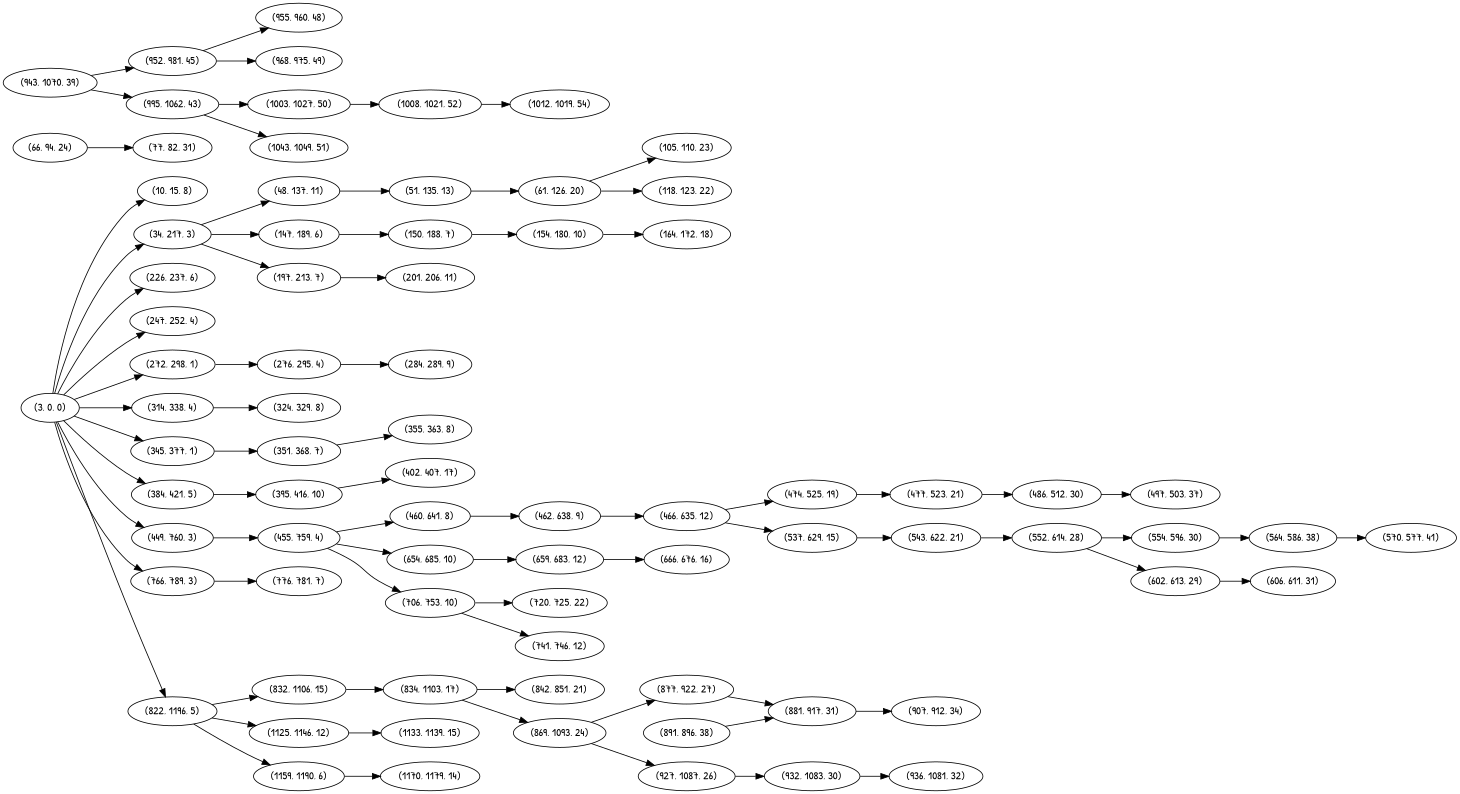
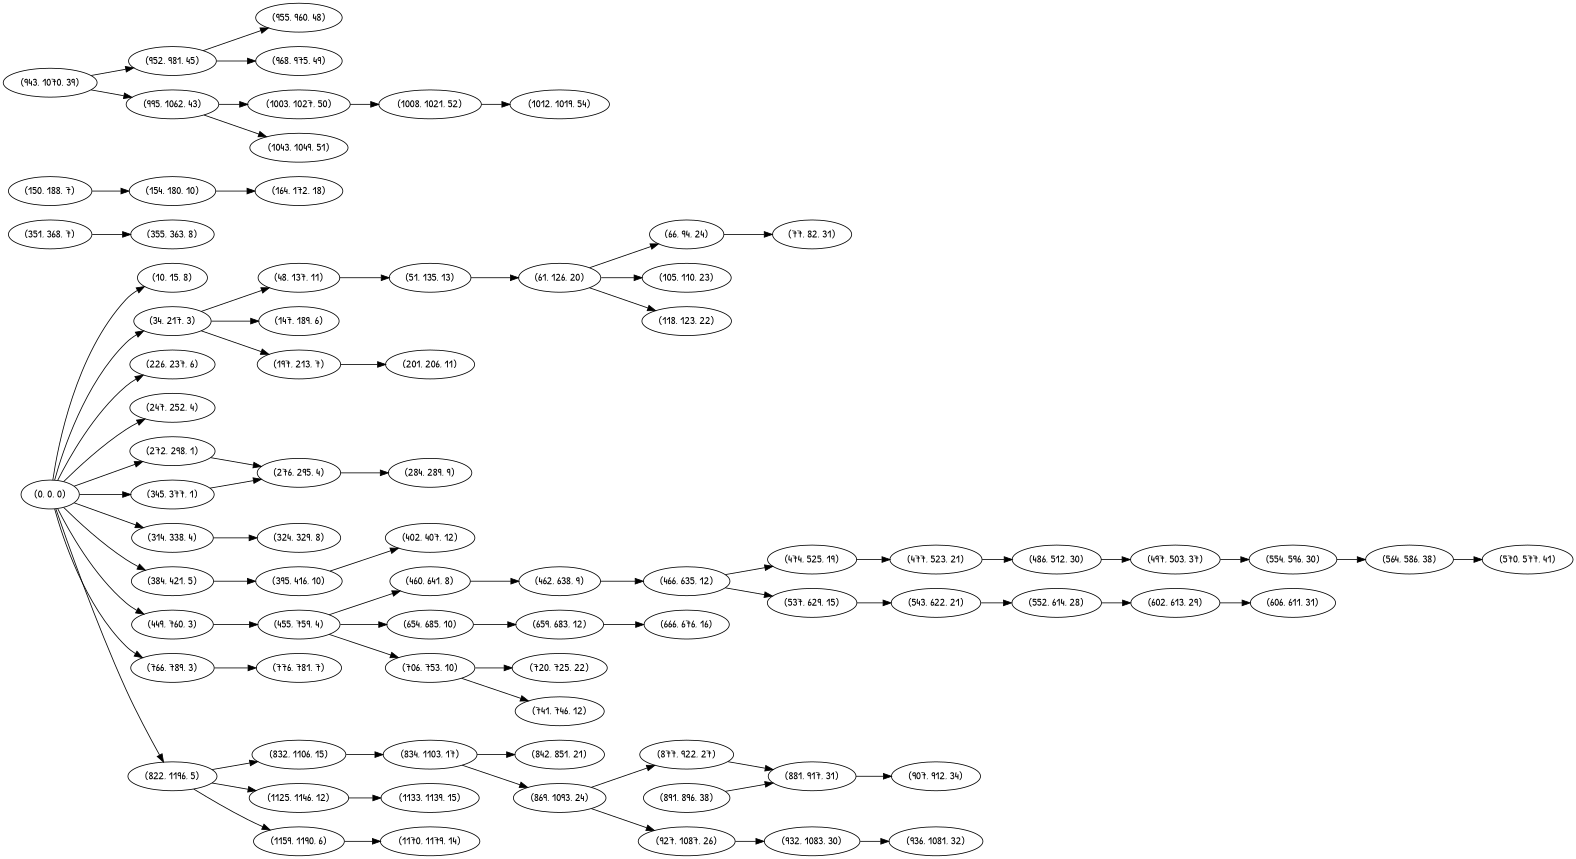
edge "(147, 189, 6)" -> "(150, 188, 7)": removed
edge "(61, 126, 20)" -> "(66, 94, 24)": added
node "(3, 0, 0)": label "(3, 0, 0)" -> "(0, 0, 0)"
edge "(345, 377, 1)" -> "(351, 368, 7)": now "(345, 377, 1)" -> "(276, 295, 4)"
node "(402, 407, 17)": label "(402, 407, 17)" -> "(402, 407, 12)"
edge "(552, 614, 28)" -> "(554, 596, 30)": now "(497, 503, 37)" -> "(554, 596, 30)"
